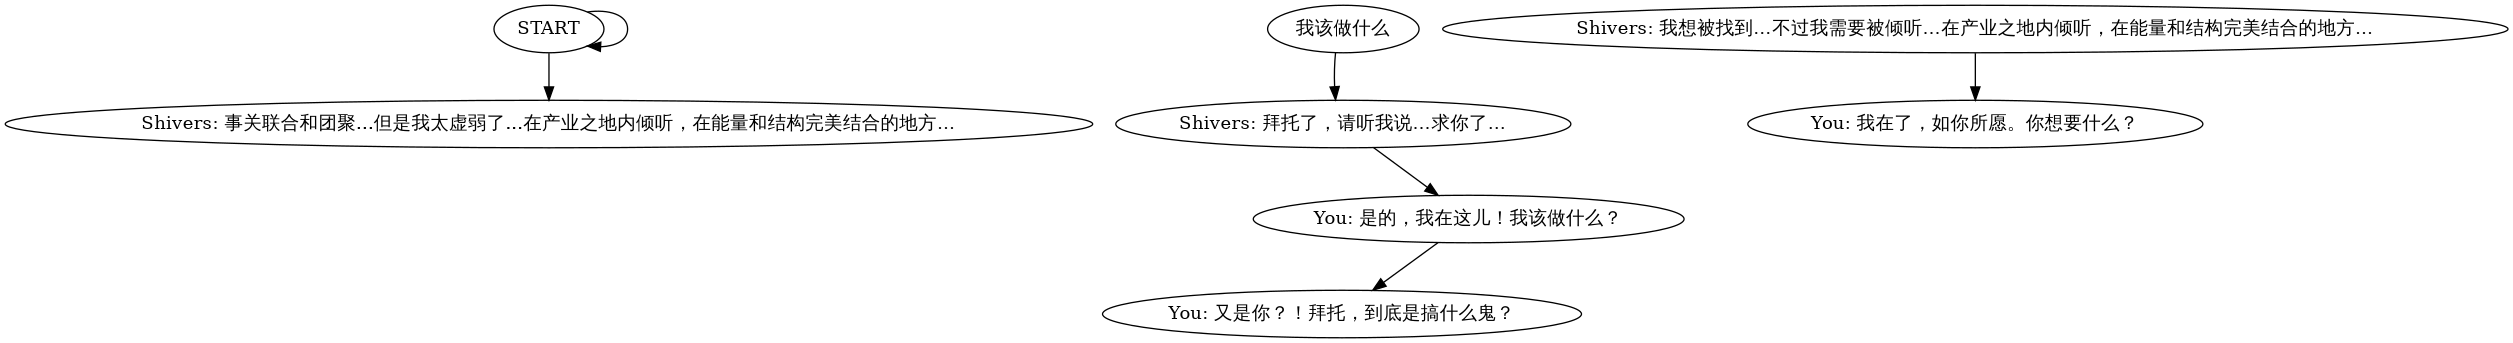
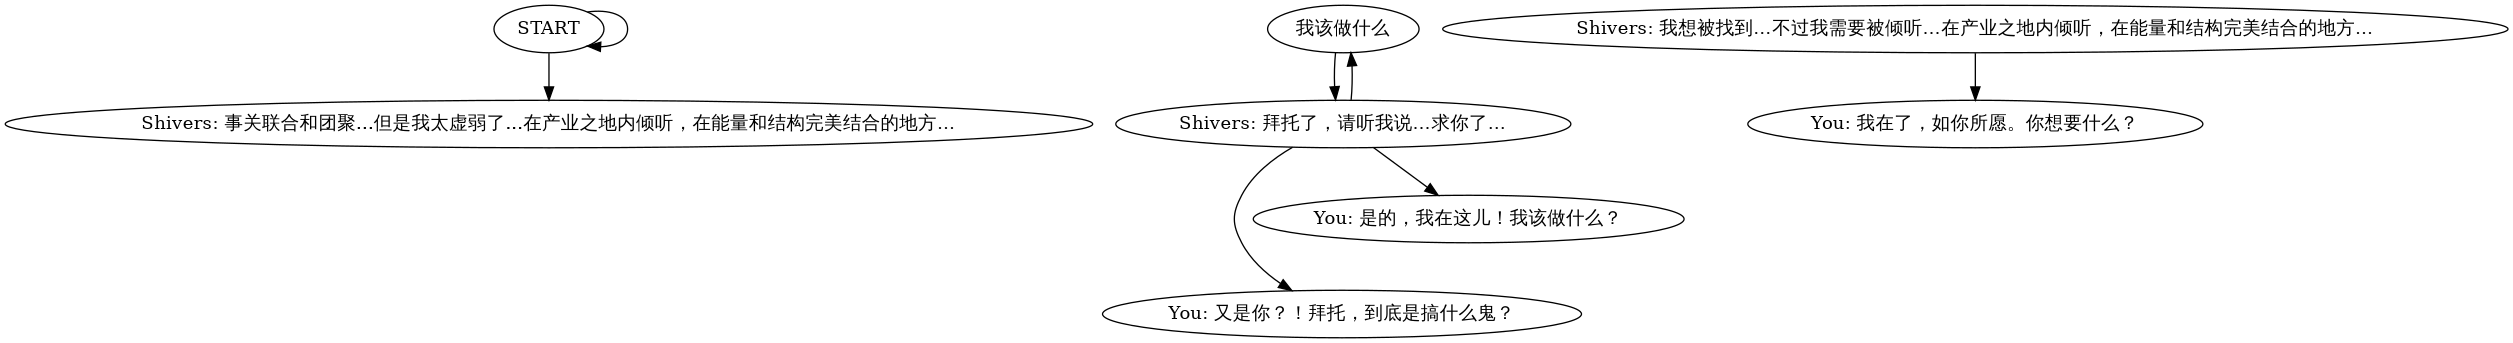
edge "Shivers: 拜托了，请听我说…求你了…" -> "我该做什么": added
edge "You: 是的，我在这儿！我该做什么？" -> "You: 又是你？！拜托，到底是搞什么鬼？": now "Shivers: 拜托了，请听我说…求你了…" -> "You: 又是你？！拜托，到底是搞什么鬼？"
